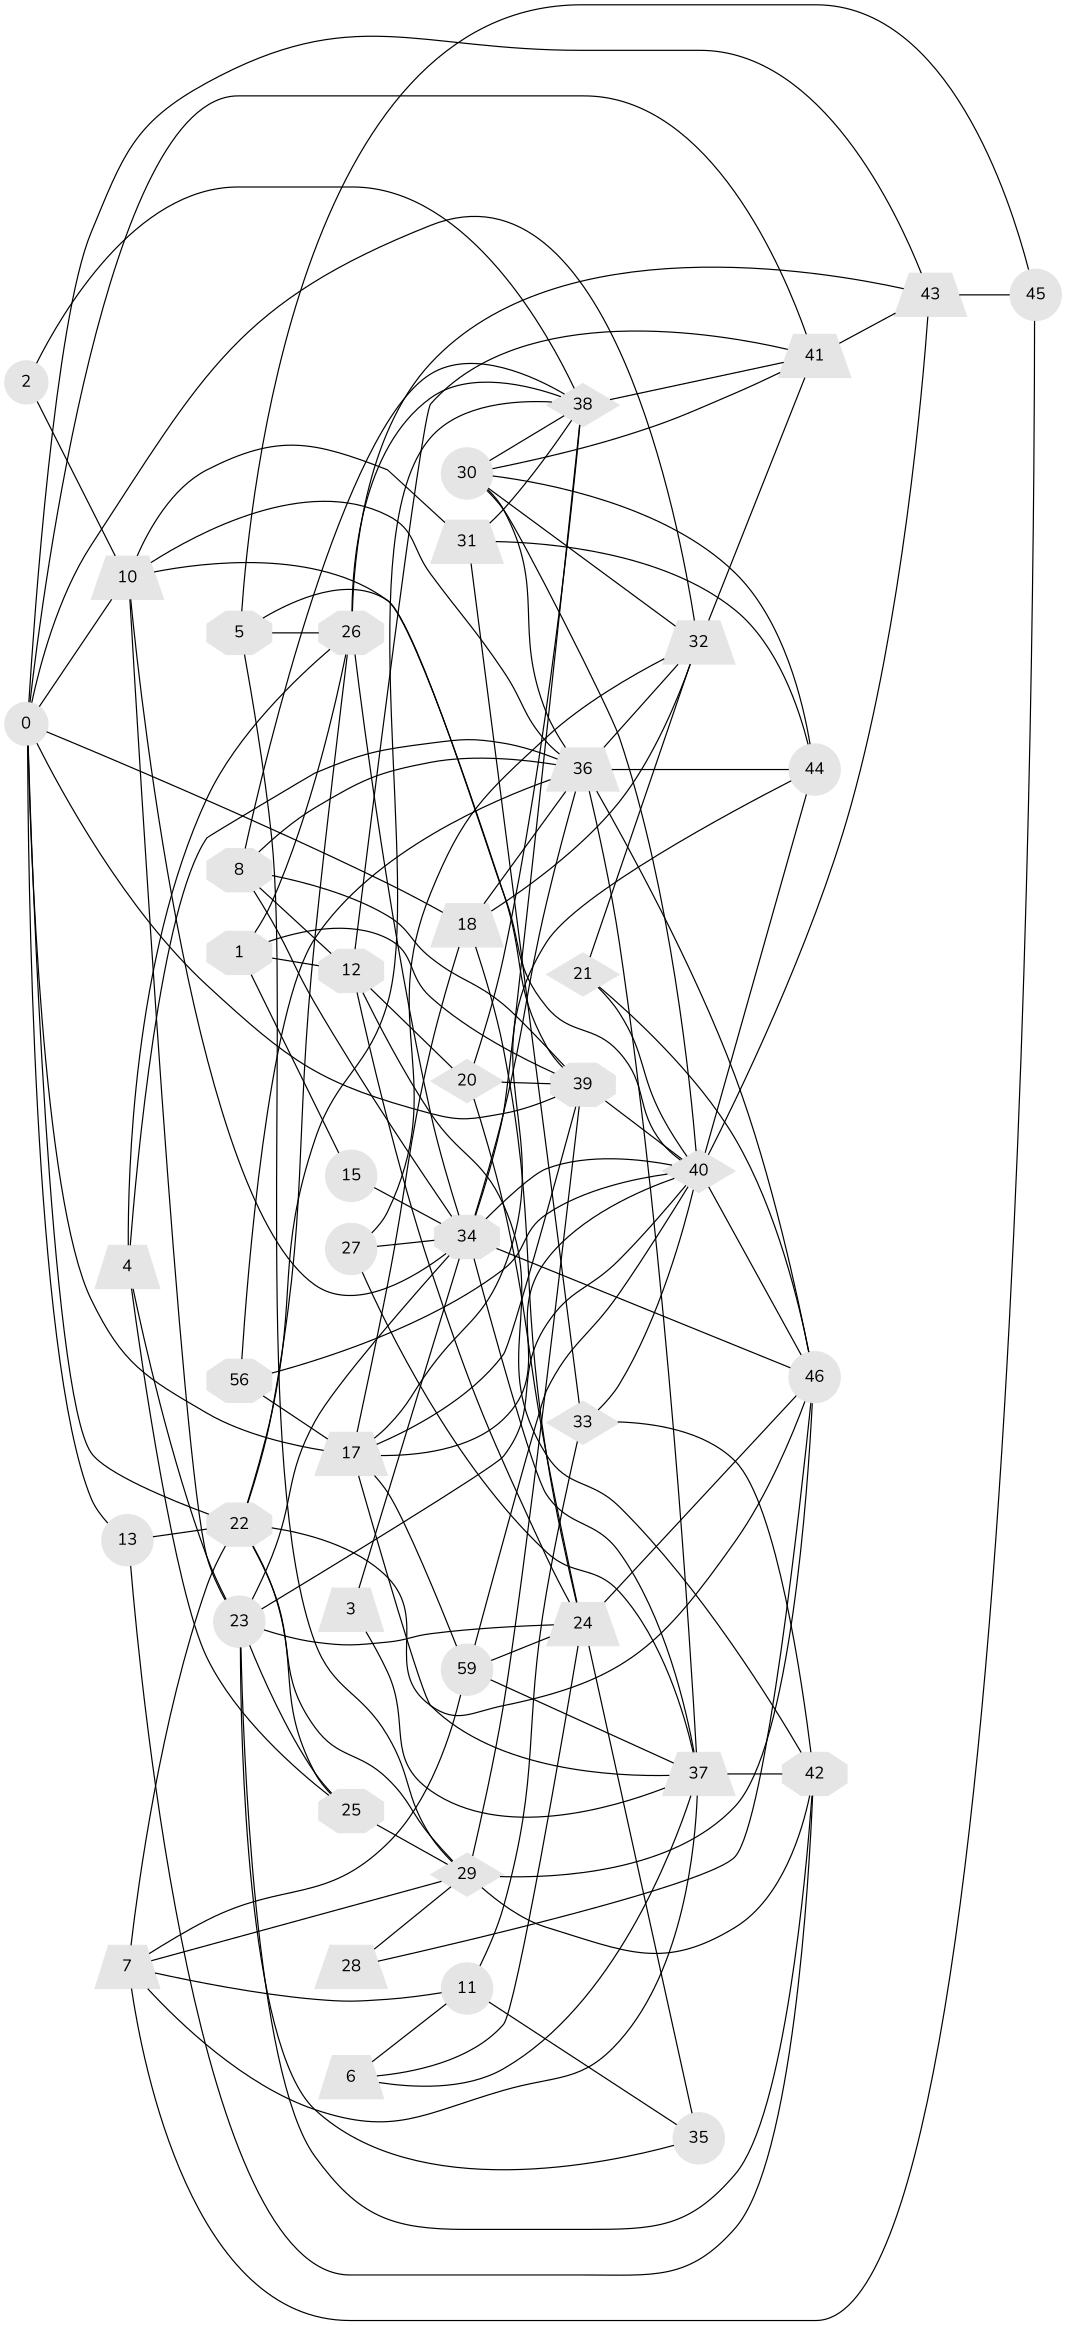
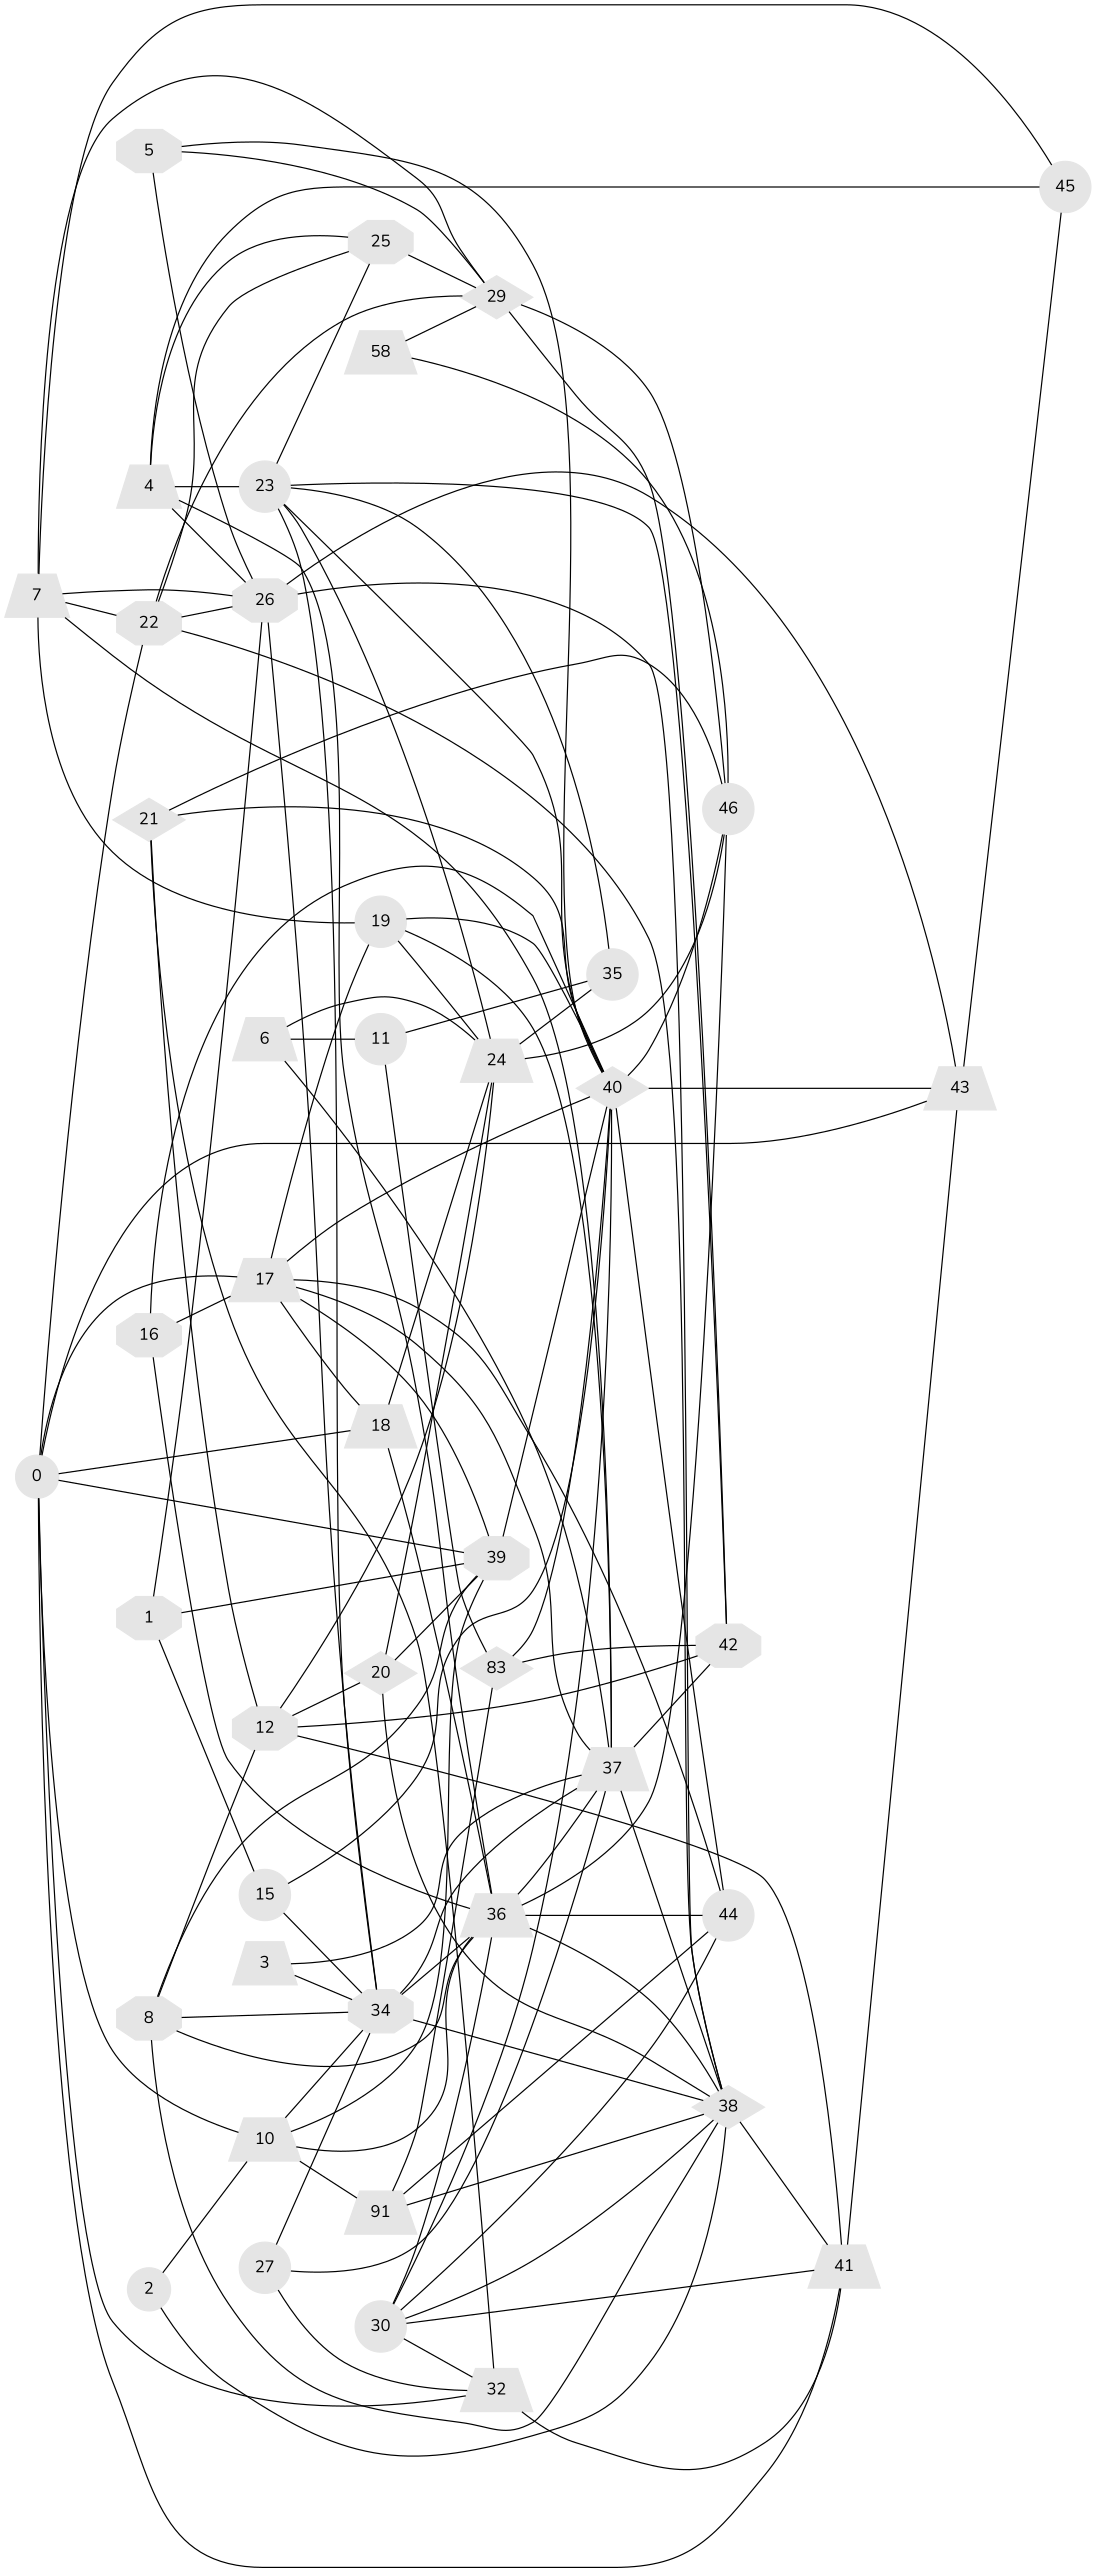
edge "45" -- "5": now "45" -- "4"
node "31": label "31" -> "91"
edge "32" -- "36": now "38" -- "36"
edge "32" -- "18": removed
edge "1" -- "12": now "21" -- "12"
edge "10" -- "23": removed
edge "40" -- "34": now "40" -- "15"
edge "34" -- "46": removed
node "56": label "56" -> "16"
node "33": label "33" -> "83"
edge "39" -- "29": removed
node "13": removed
node "59": label "59" -> "19"
edge "46" -- "22": removed
edge "37" -- "38": added
node "28": label "28" -> "58"
edge "7" -- "11": now "7" -- "26"
